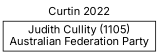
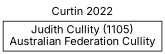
node "Judith Cullity (1105) Australian Federation Party": label "Judith Cullity (1105) Australian Federation Party" -> "Judith Cullity (1105) Australian Federation Cullity"
